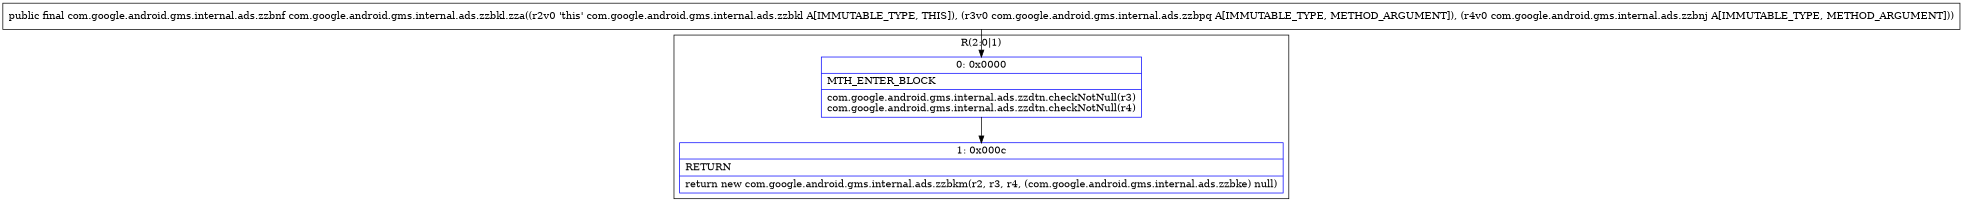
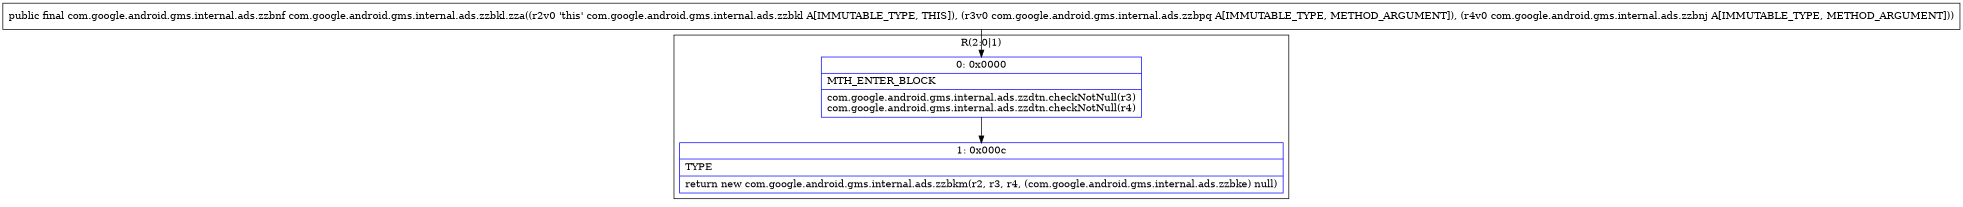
node "1: 0x000c": text "RETURN" -> "TYPE"
